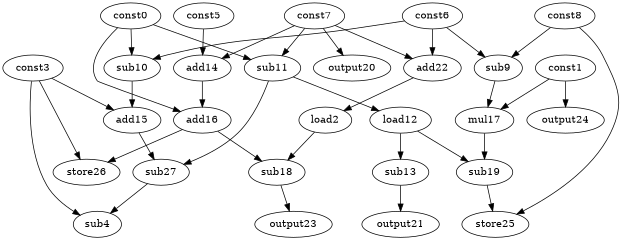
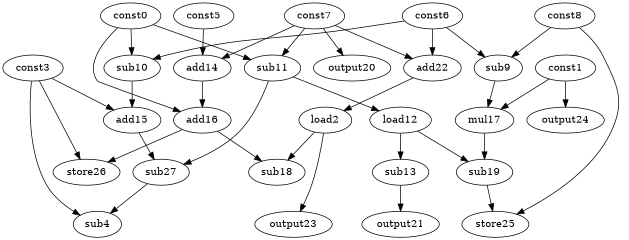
edge "sub18" -> "output23": now "load2" -> "output23"
